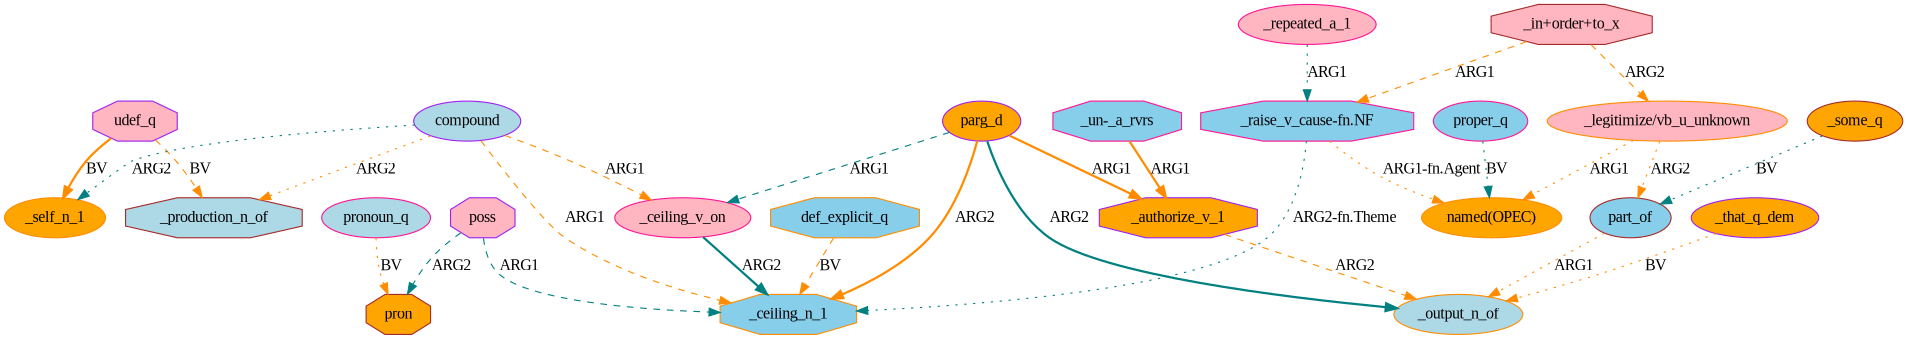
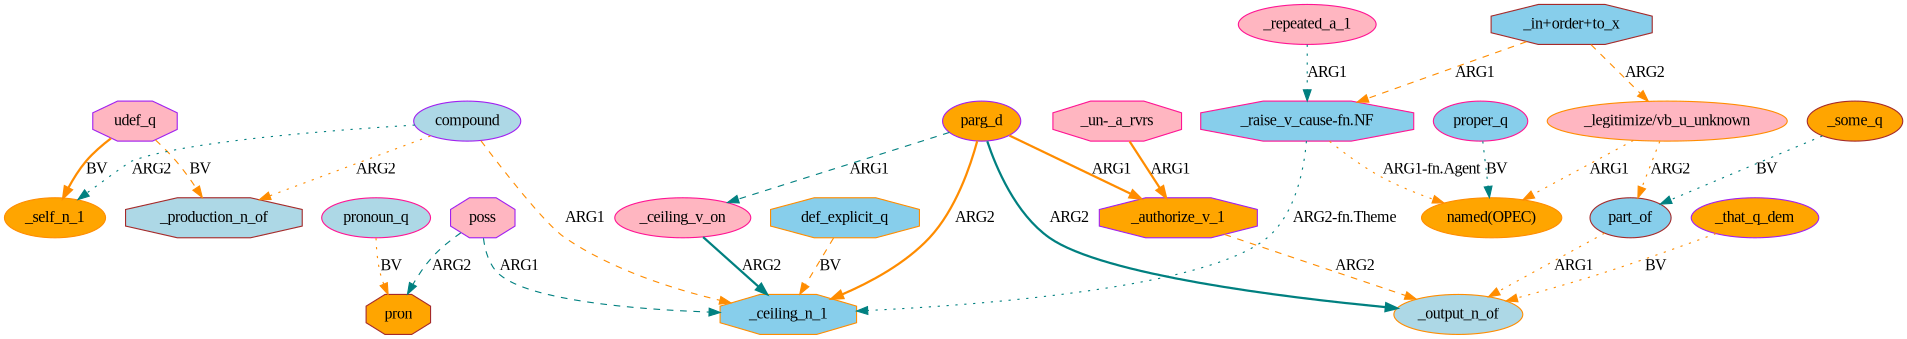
node "_in+order+to_x": fillcolor lightpink -> skyblue
node "_un-_a_rvrs": fillcolor skyblue -> lightpink
edge "compound" -> "_ceiling_v_on": removed, label "ARG1"
